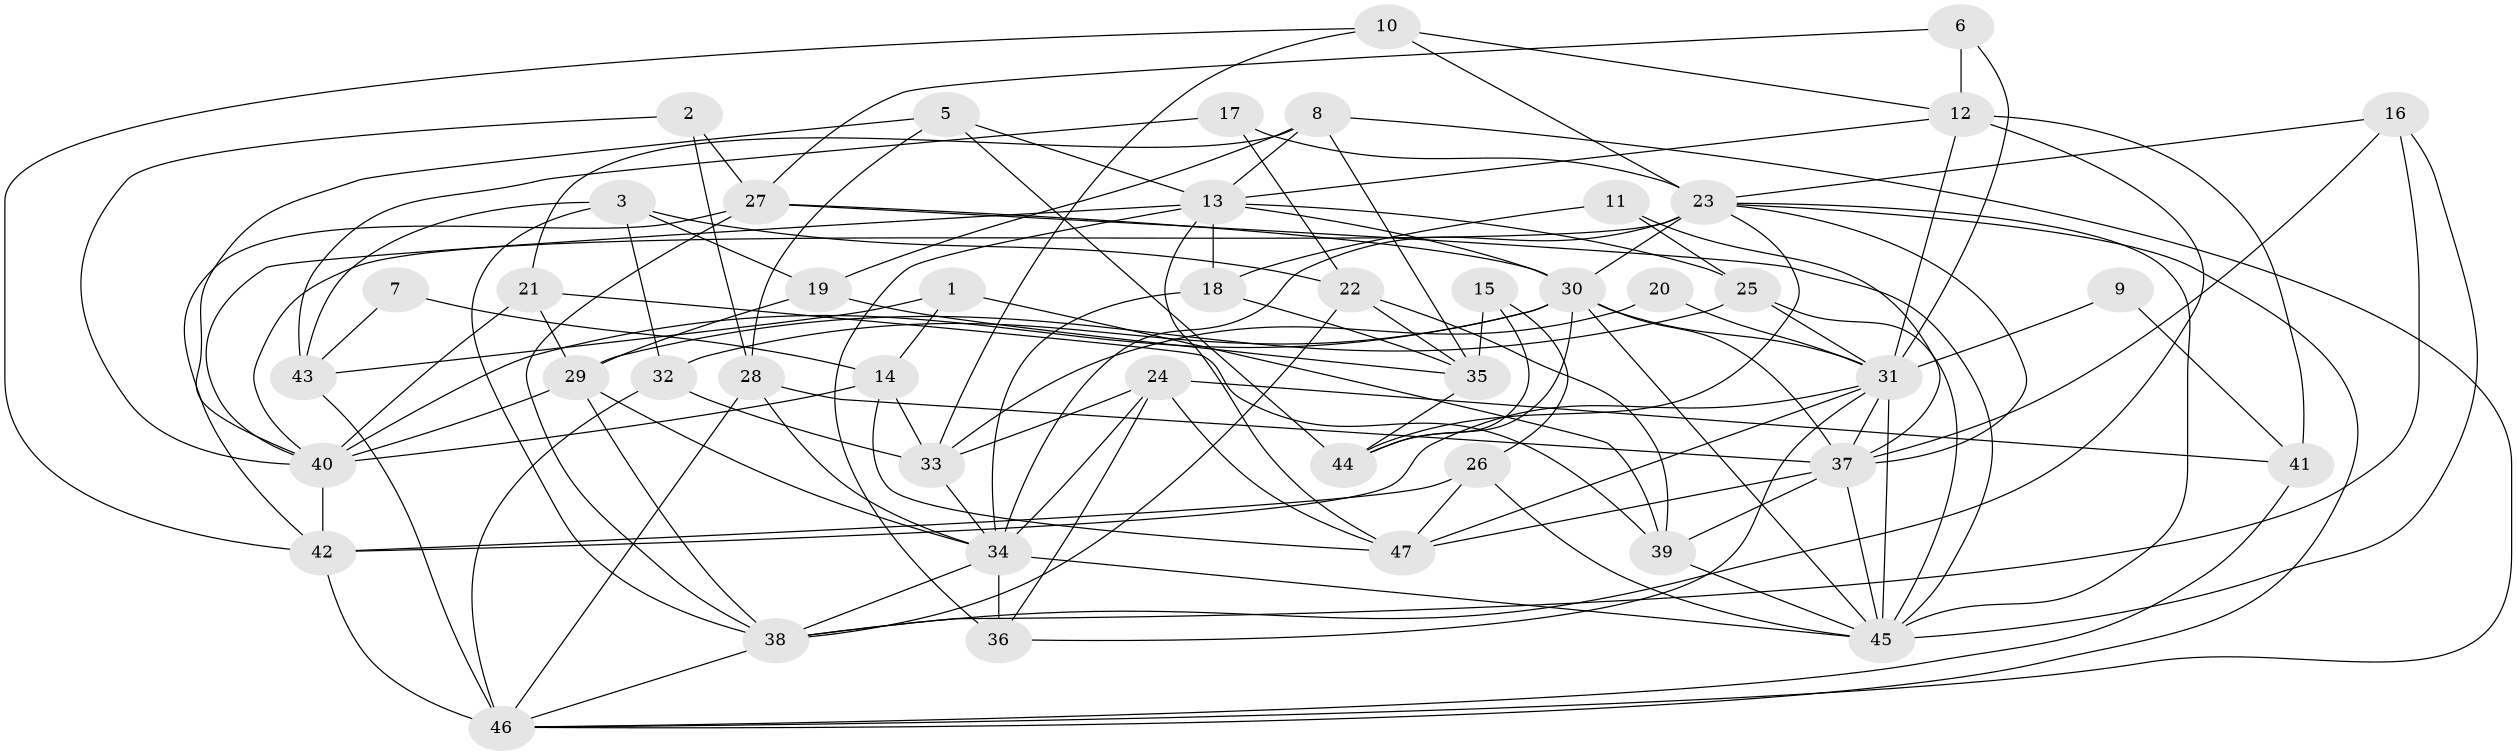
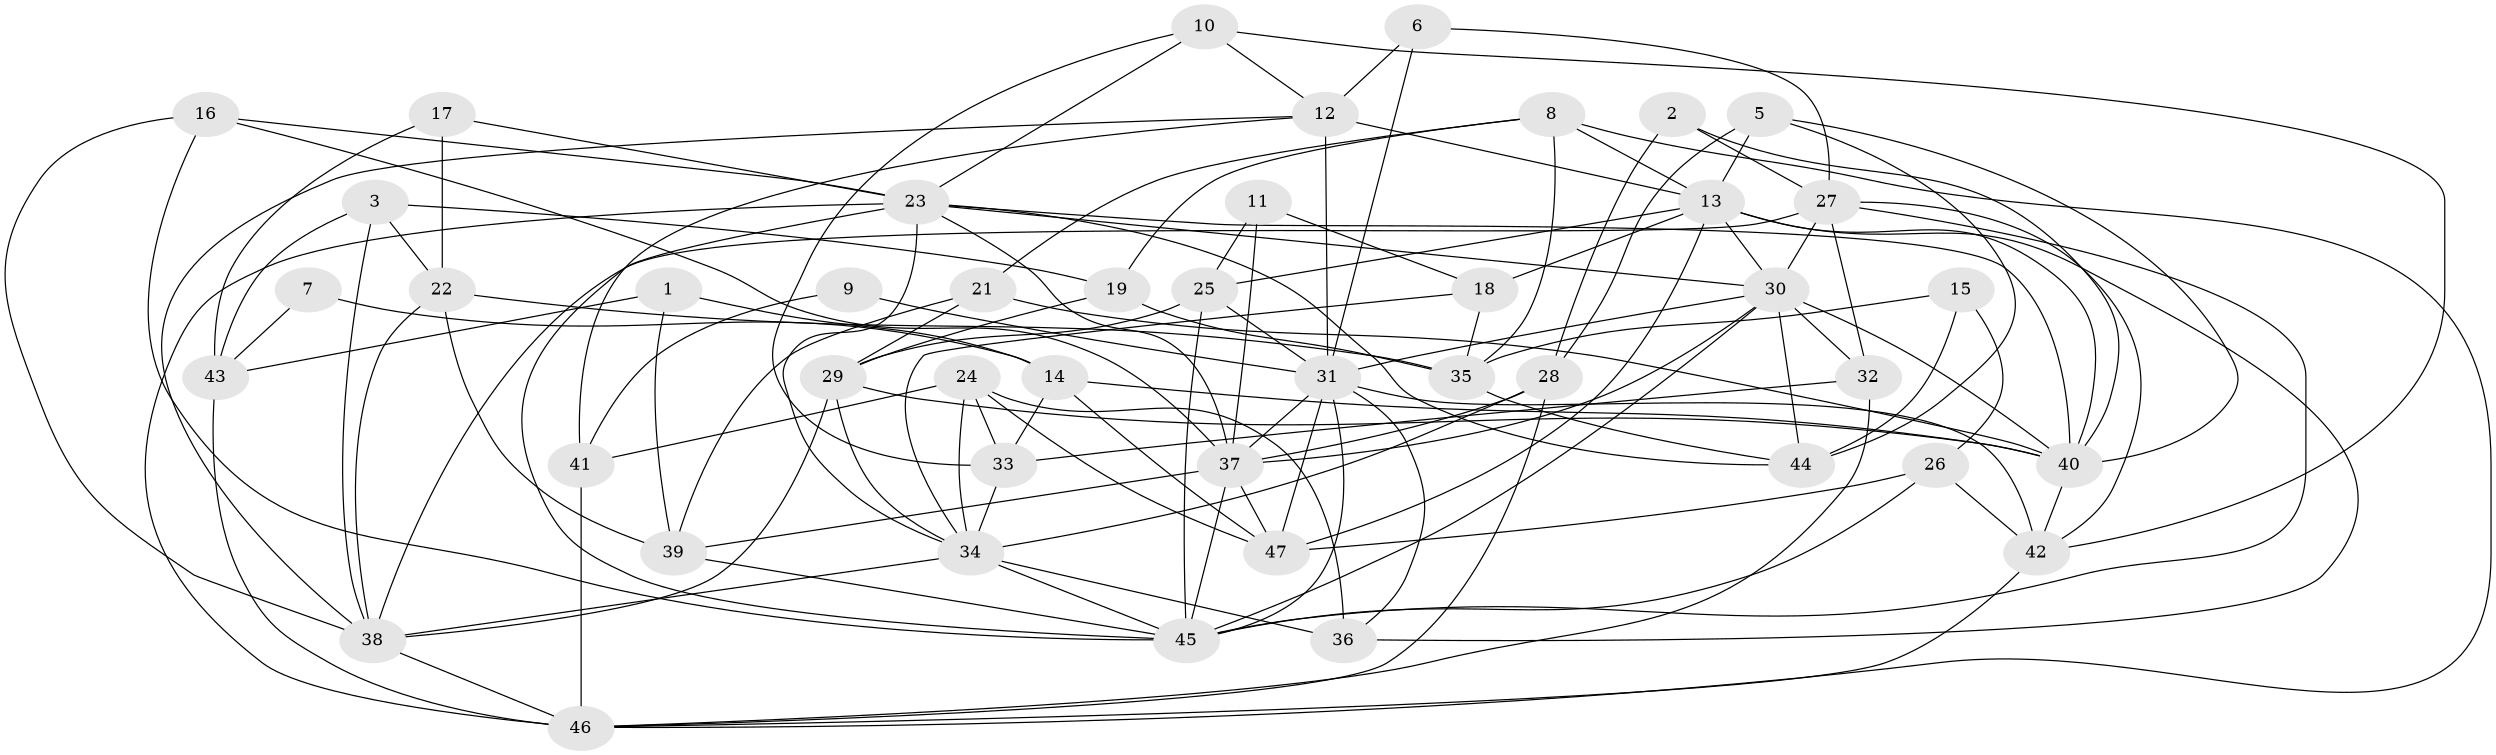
edge "3" -- "32": now "27" -- "32"
node "20": removed
